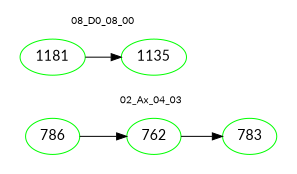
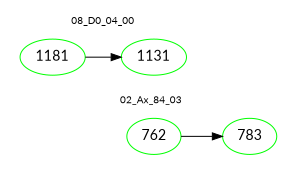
cluster "08_D0_08_00": label "08_D0_08_00" -> "08_D0_04_00"
node "1135": label "1135" -> "1131"
cluster "02_Ax_04_03": label "02_Ax_04_03" -> "02_Ax_84_03"
node "786": removed
